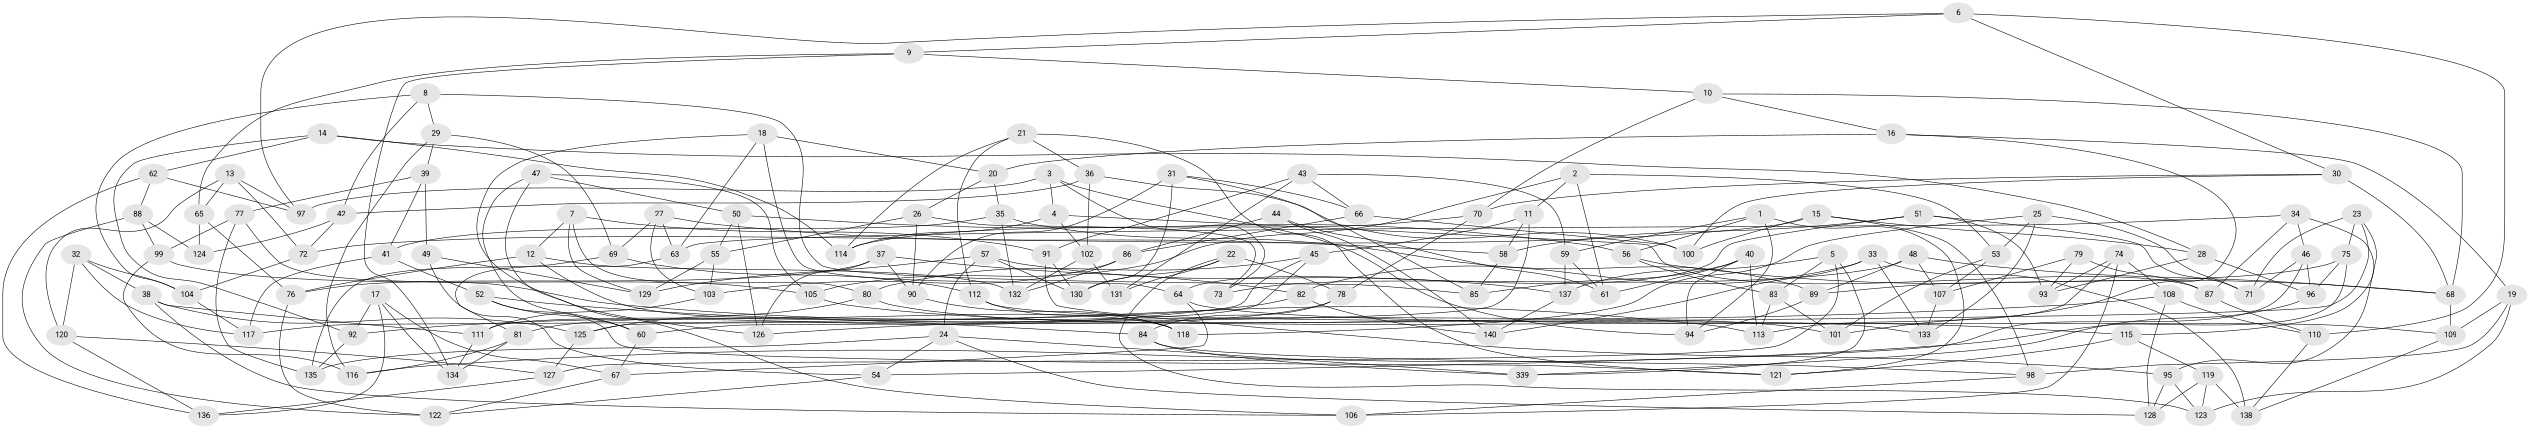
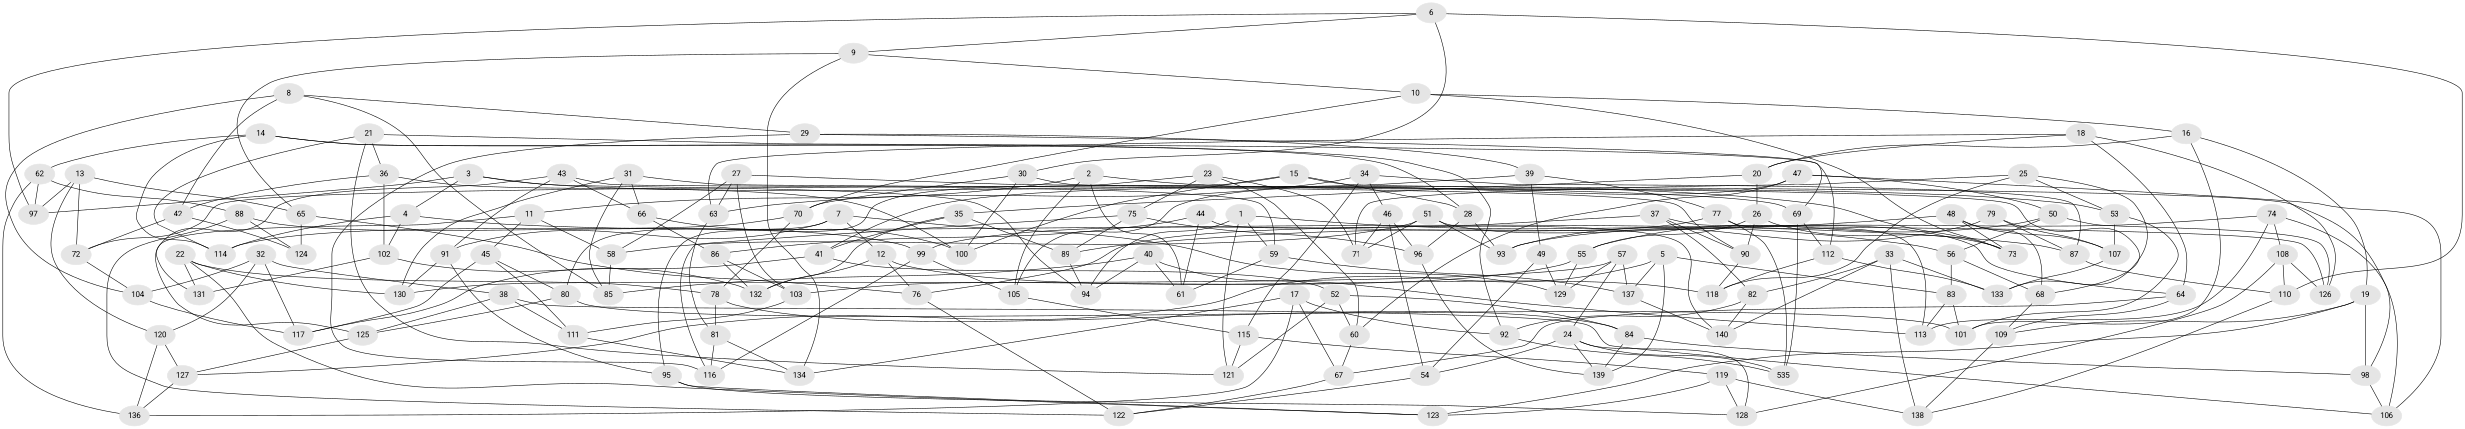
edge "10" -- "68": now "10" -- "73"
node "135": label "135" -> "535"
node "339": label "339" -> "139"
